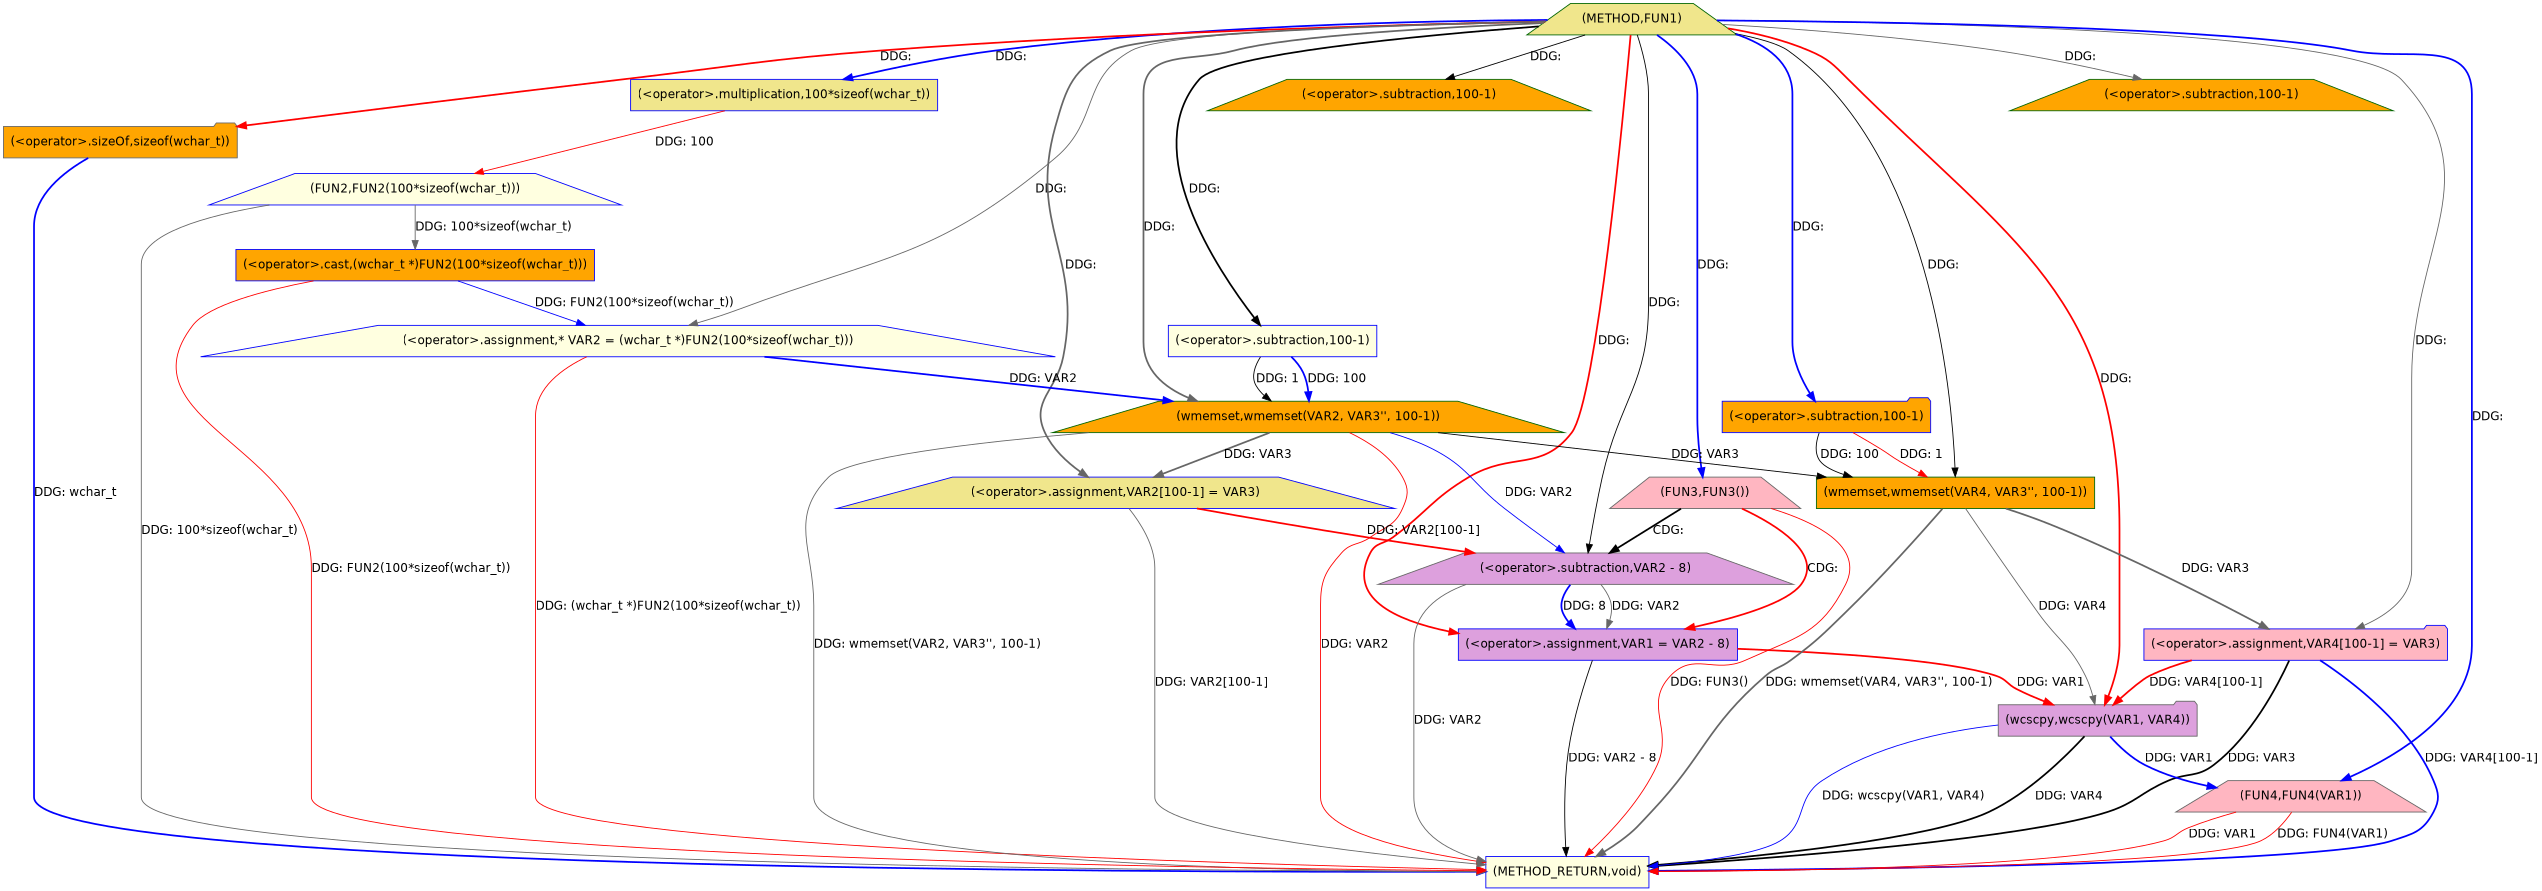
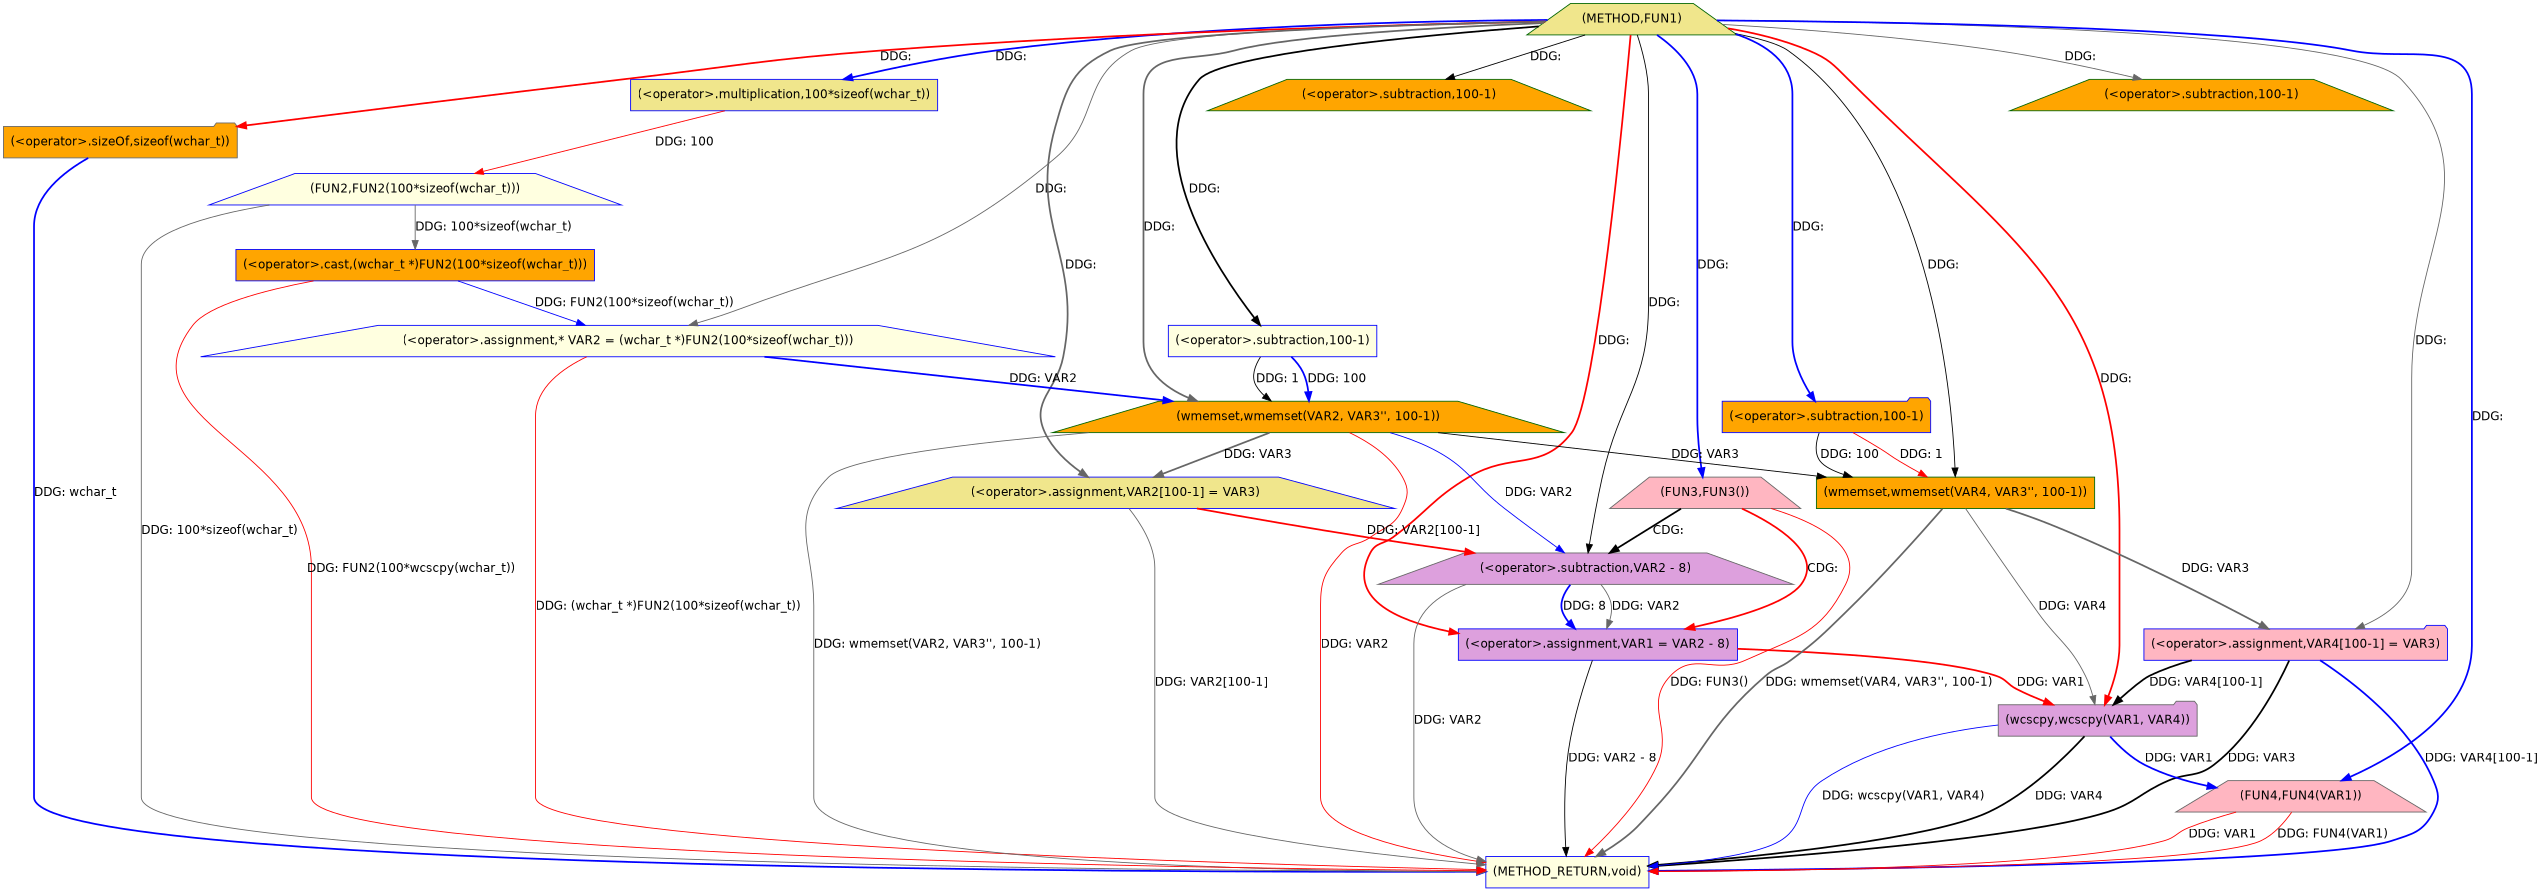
edge "(<operator>.cast,(wchar_t *)FUN2(100*sizeof(wchar_t)))" -> "(METHOD_RETURN,void)": label "DDG: FUN2(100*sizeof(wchar_t))" -> "DDG: FUN2(100*wcscpy(wchar_t))"
edge "(<operator>.assignment,VAR4[100-1] = VAR3)" -> "(wcscpy,wcscpy(VAR1, VAR4))": color red -> black
